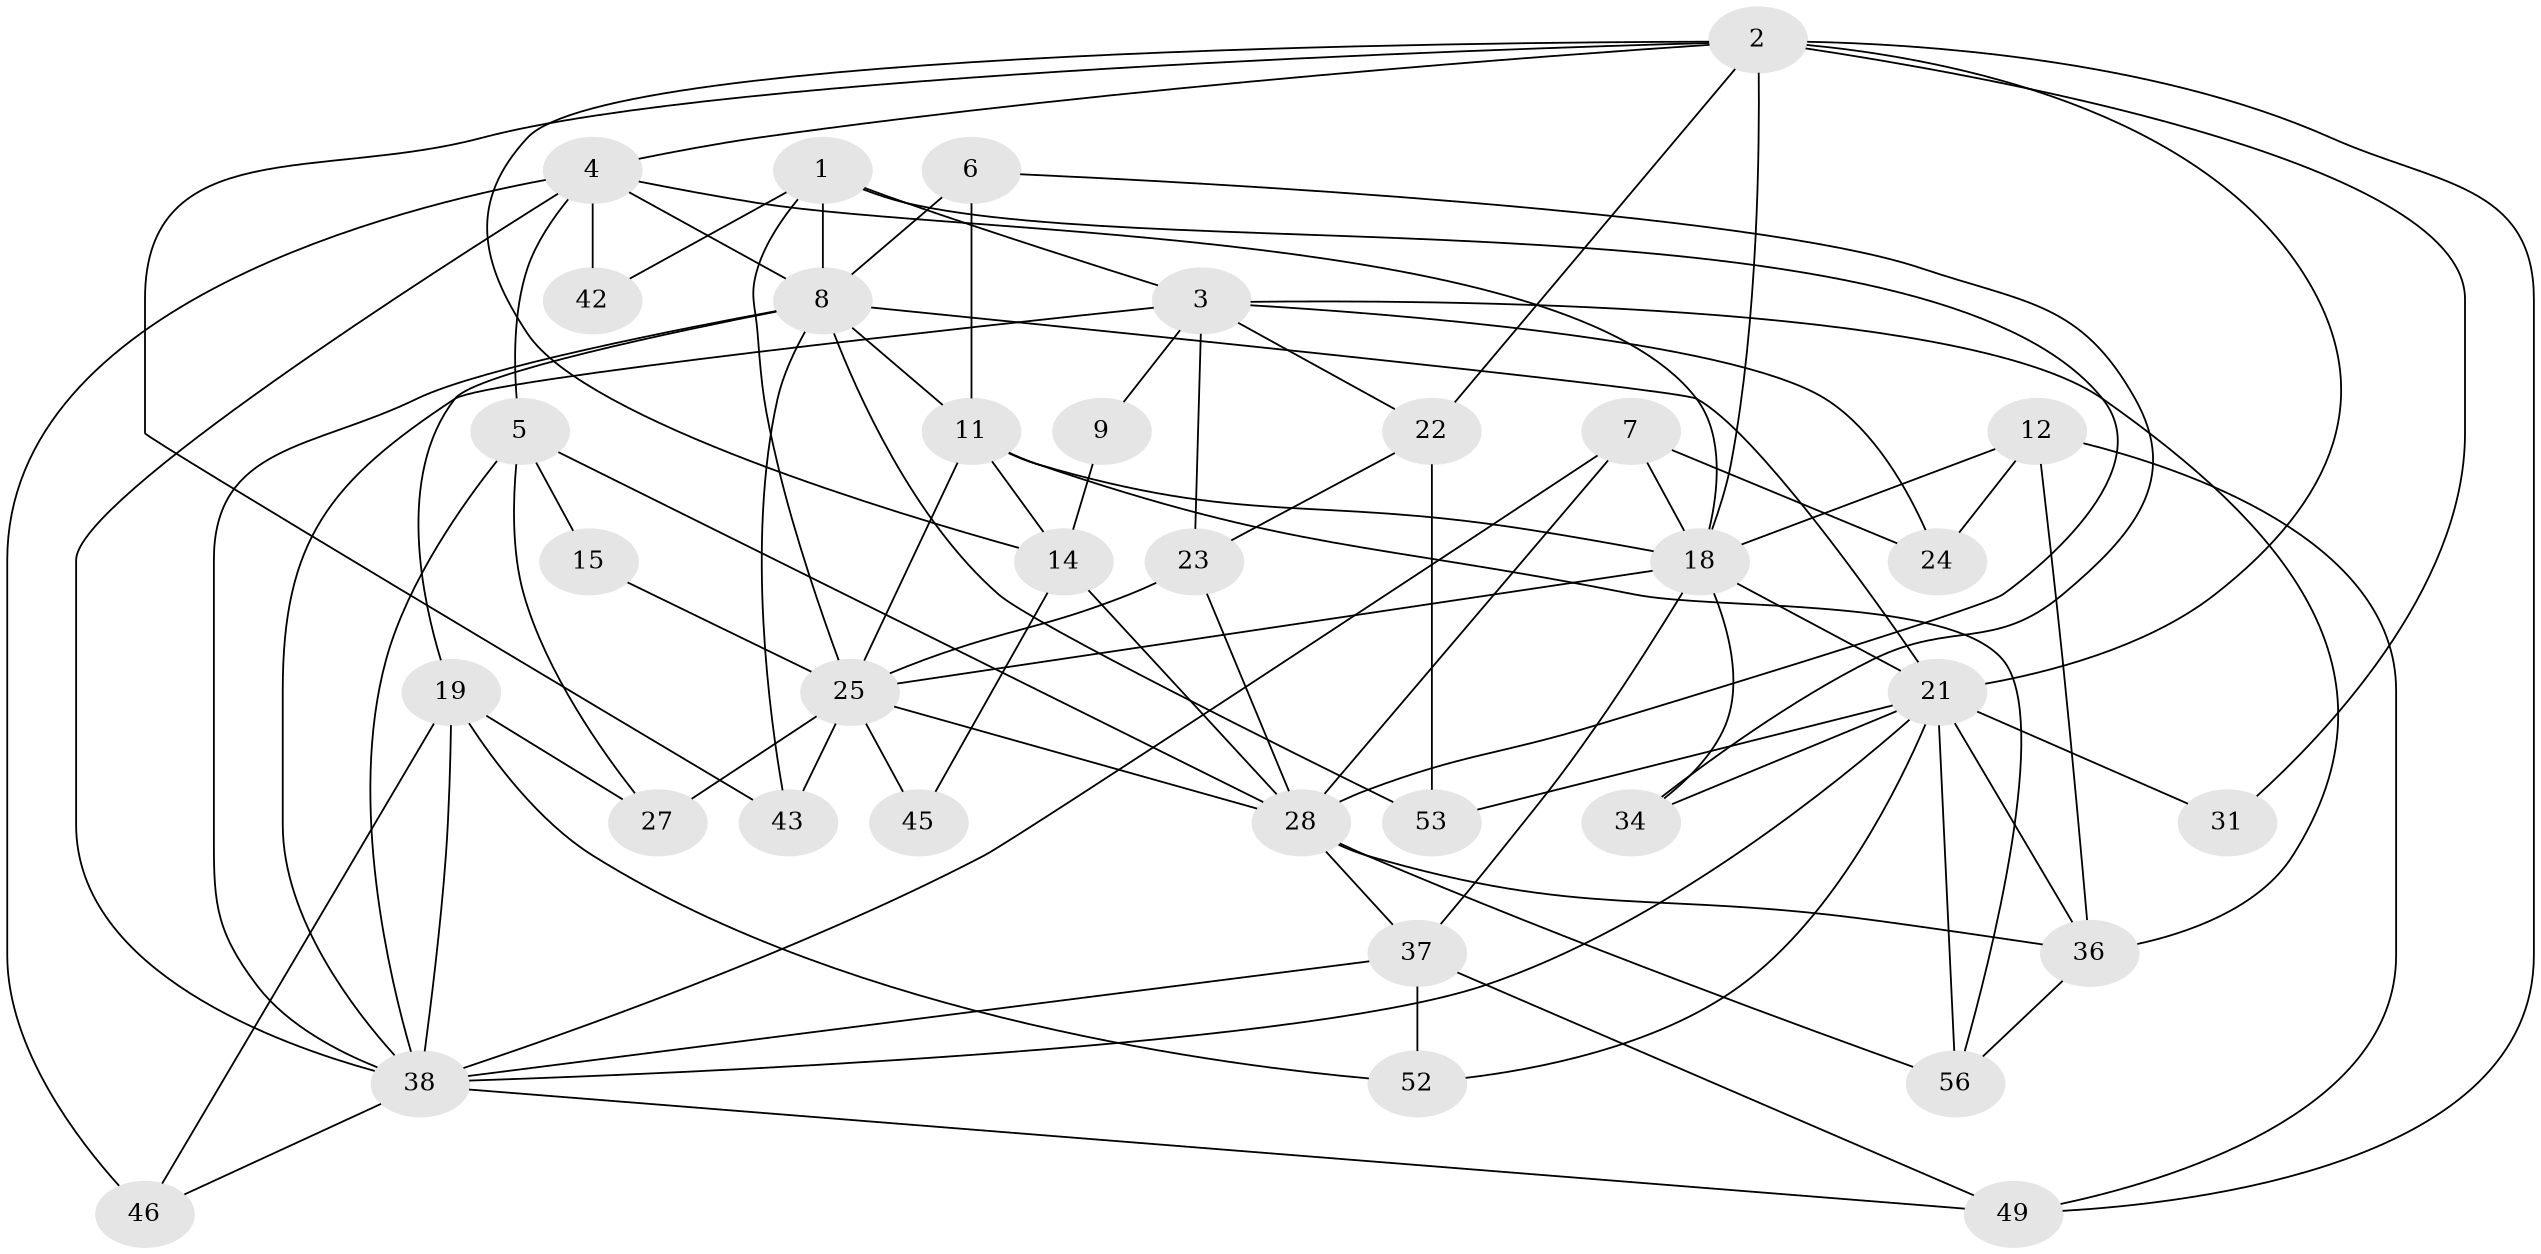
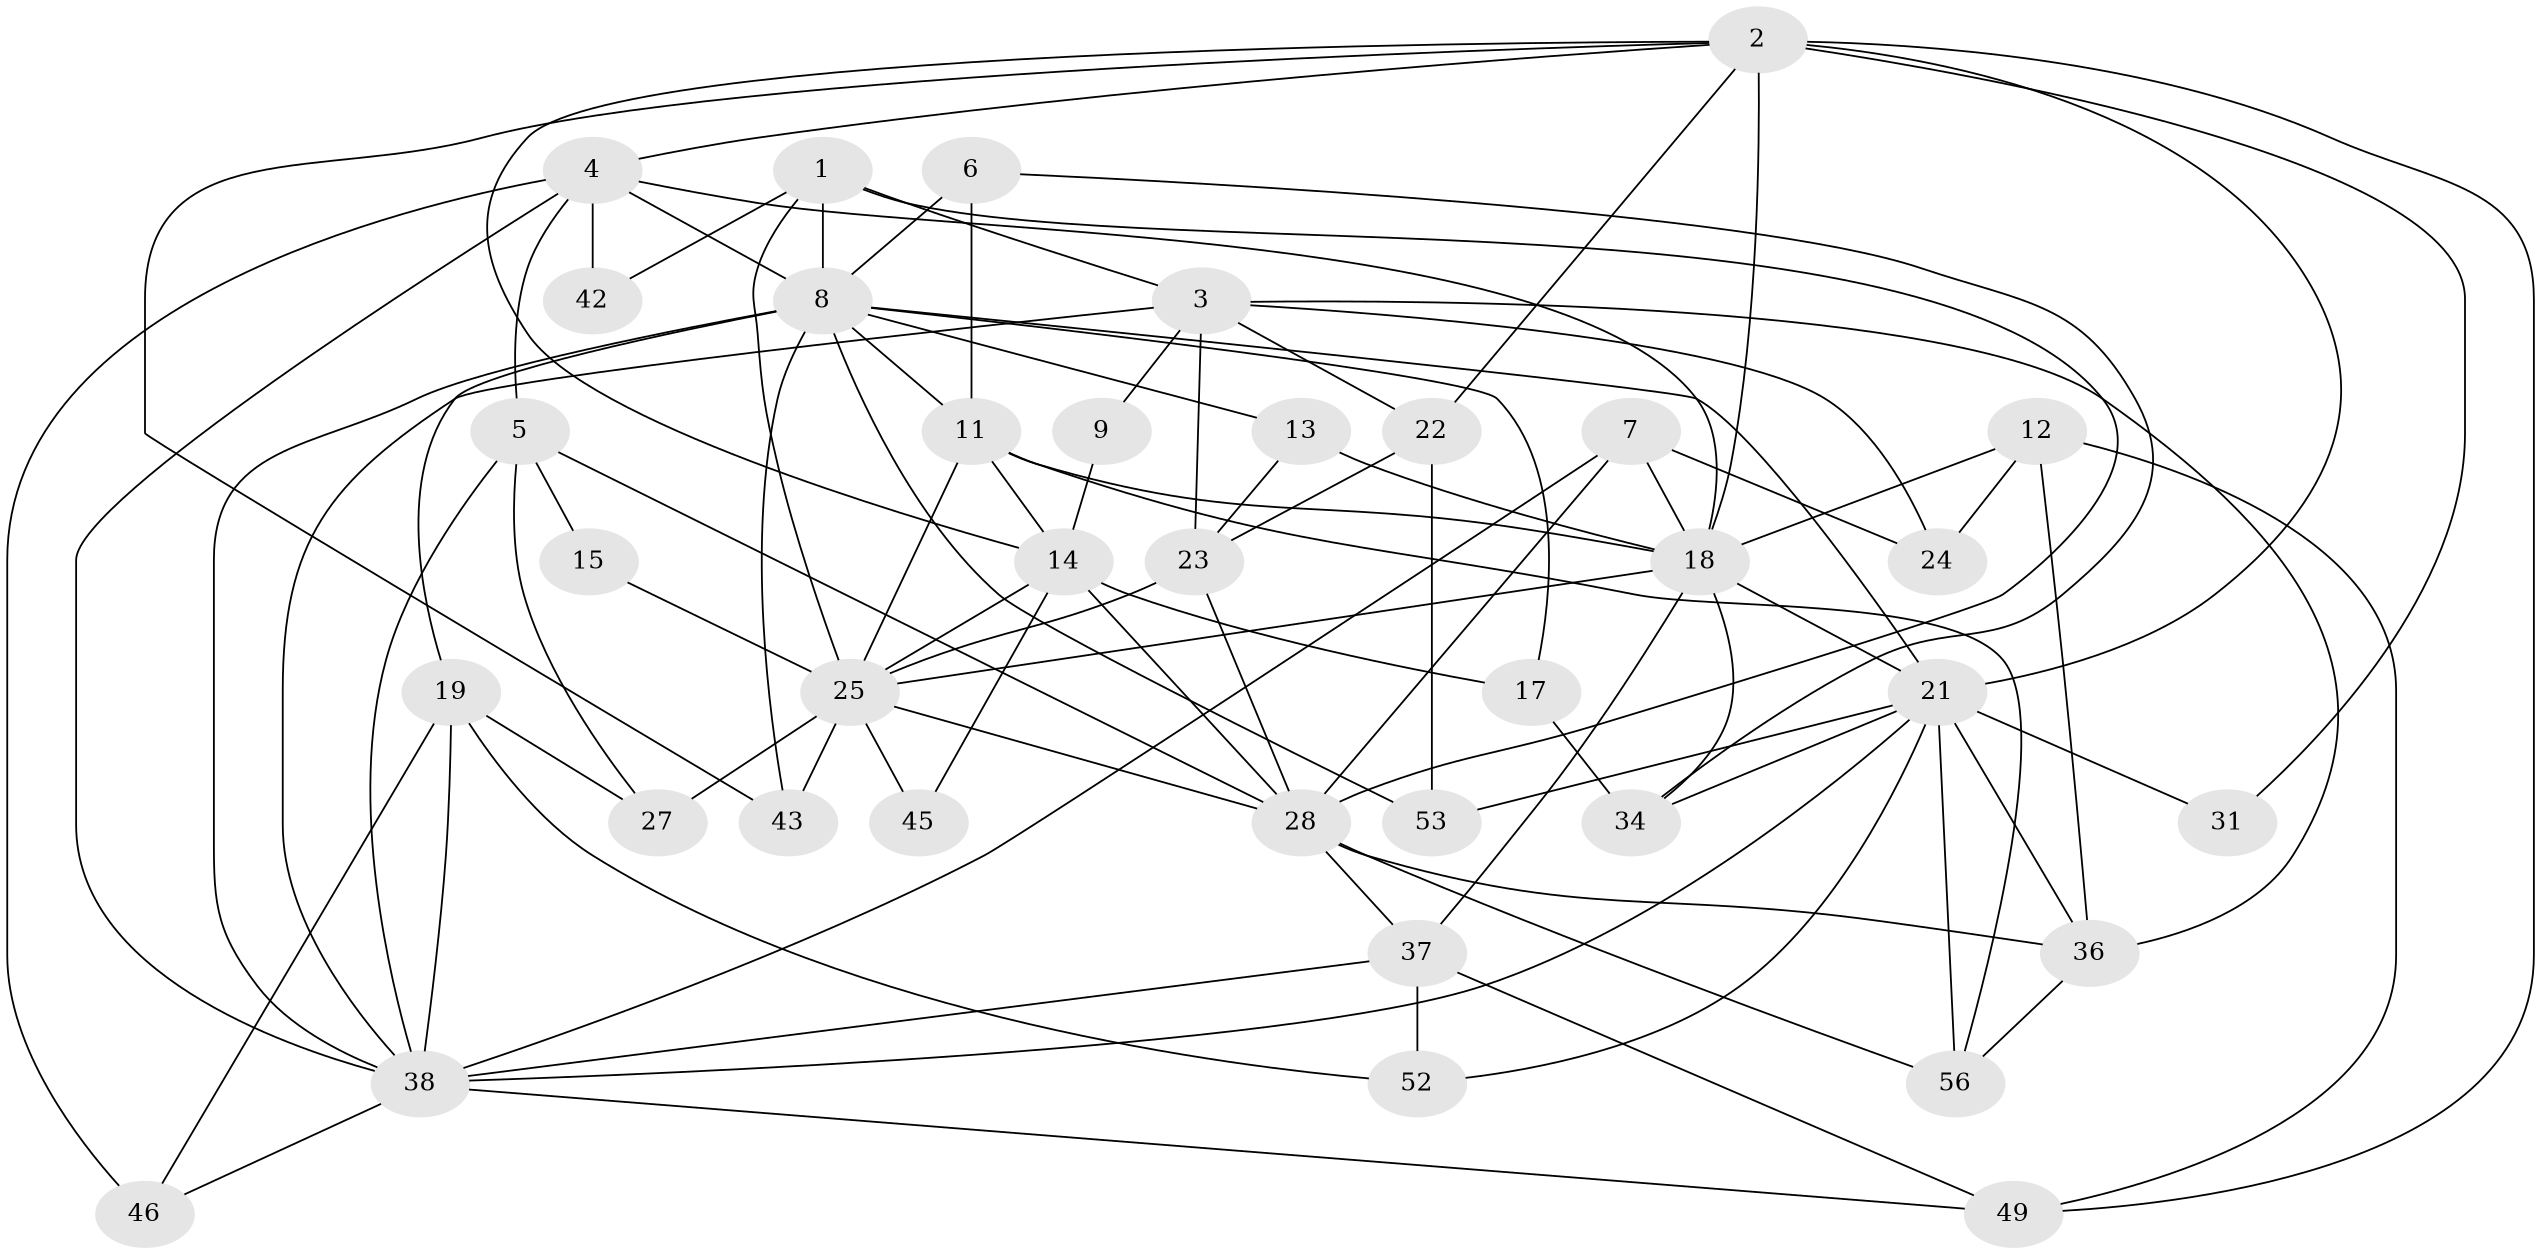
node "13": added
edge "14" -- "25": added
node "17": added
